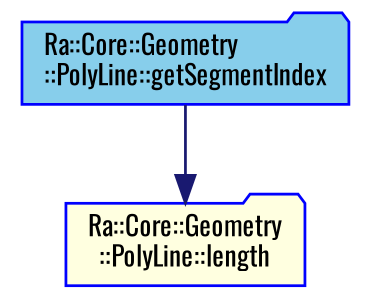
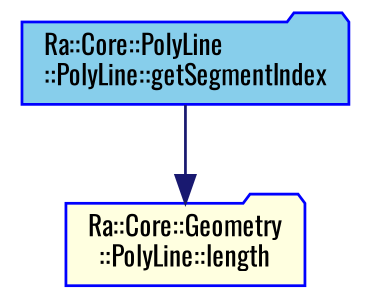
node "Ra::Core::Geometry ::PolyLine::getSegmentIndex": label "Ra::Core::Geometry ::PolyLine::getSegmentIndex" -> "Ra::Core::PolyLine ::PolyLine::getSegmentIndex"
